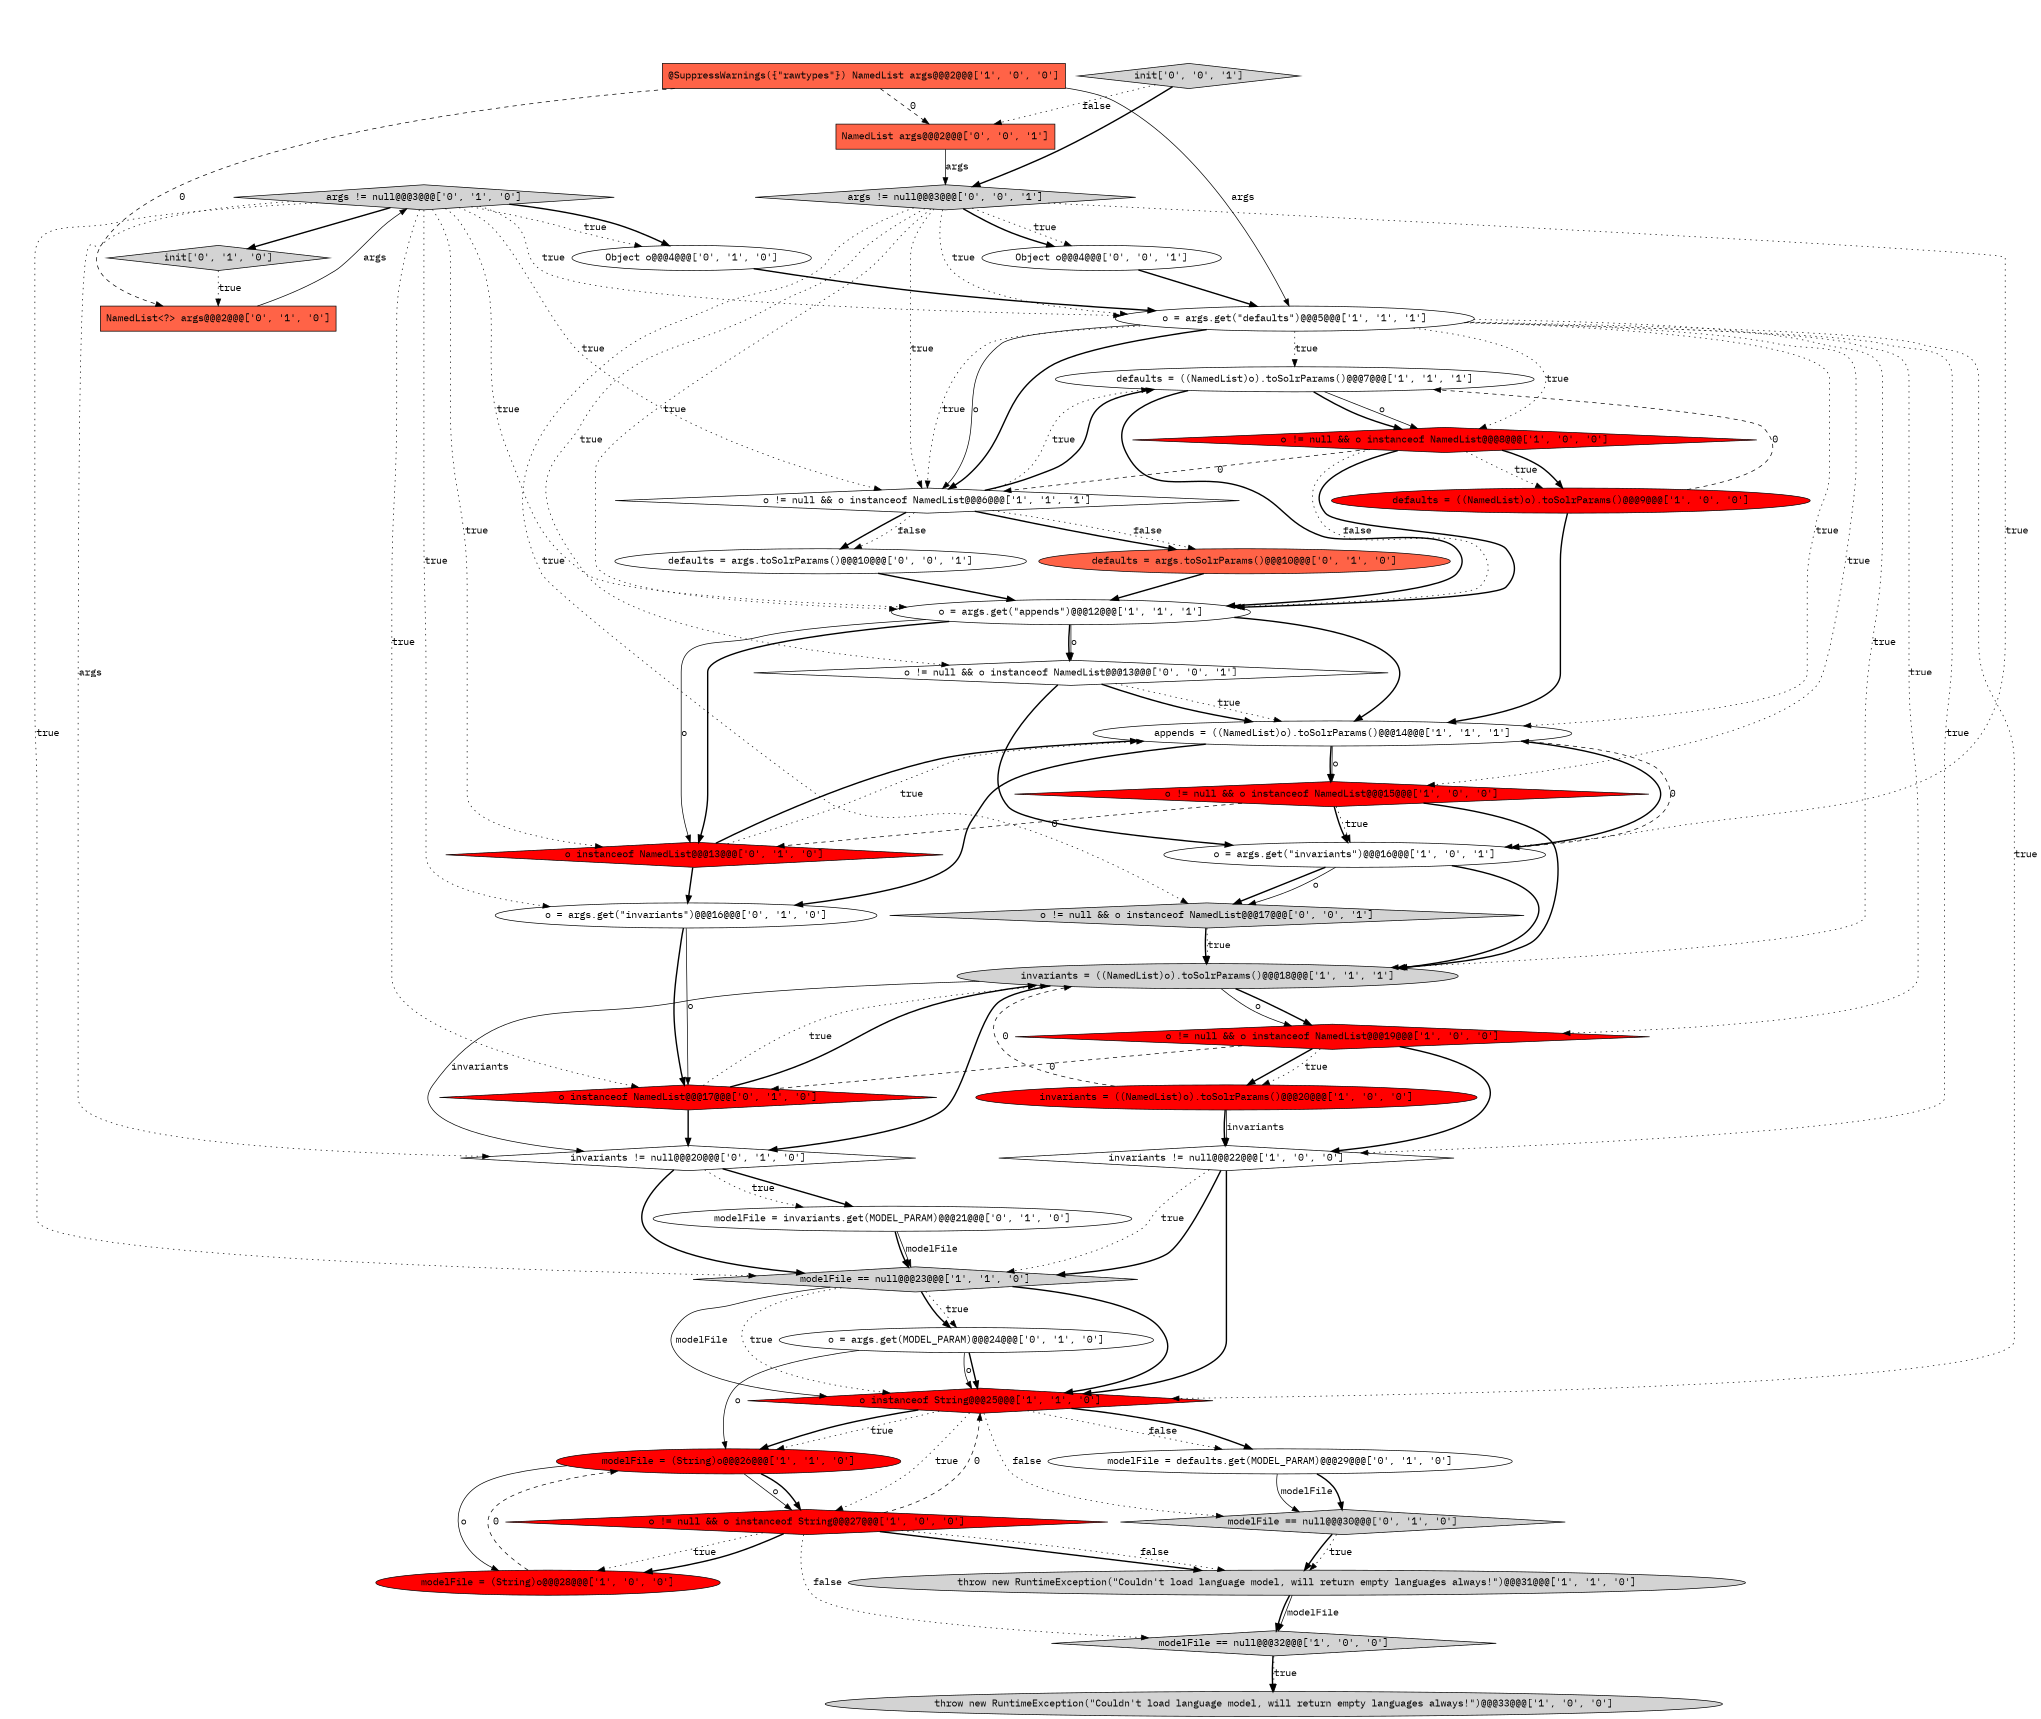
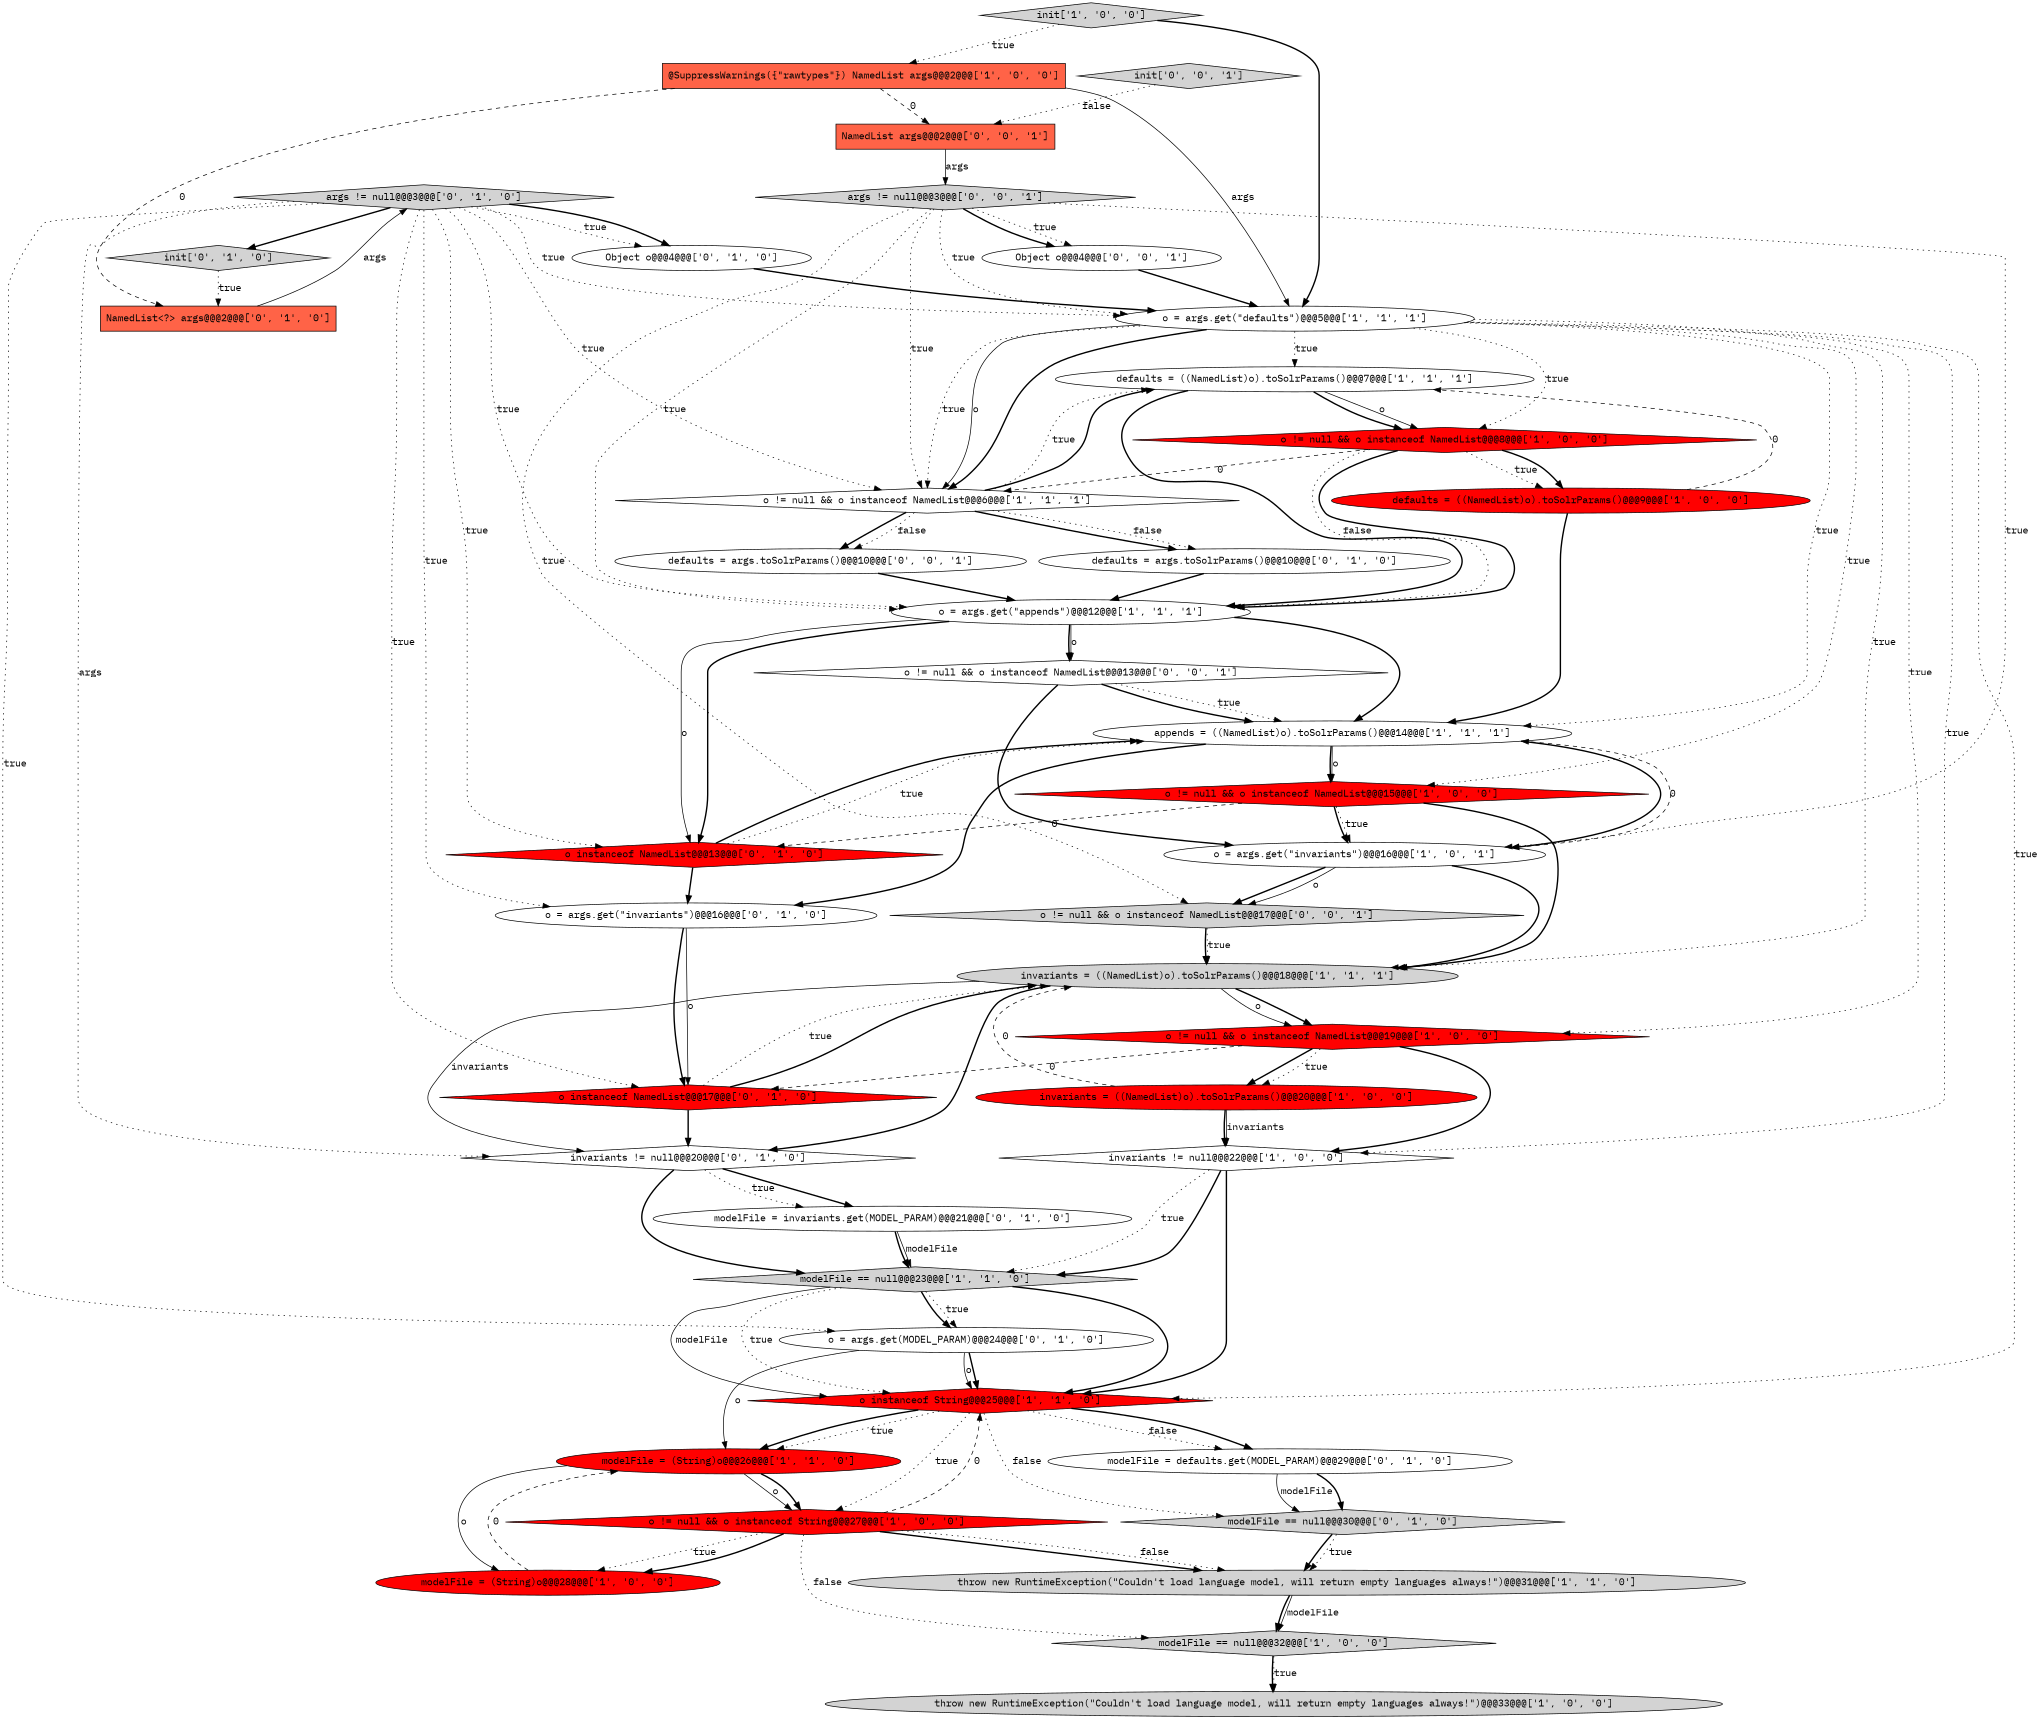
node "init['1', '0', '0']": added
edge "init['0', '0', '1']" -> "args != null@@@3@@@['0', '0', '1']": removed
edge "args != null@@@3@@@['0', '0', '1']" -> "o != null && o instanceof NamedList@@@13@@@['0', '0', '1']": removed, label "true"
node "defaults = args.toSolrParams()@@@10@@@['0', '1', '0']": fillcolor tomato -> white
edge "args != null@@@3@@@['0', '1', '0']" -> "modelFile == null@@@23@@@['1', '1', '0']": now "args != null@@@3@@@['0', '1', '0']" -> "o = args.get(MODEL_PARAM)@@@24@@@['0', '1', '0']"
